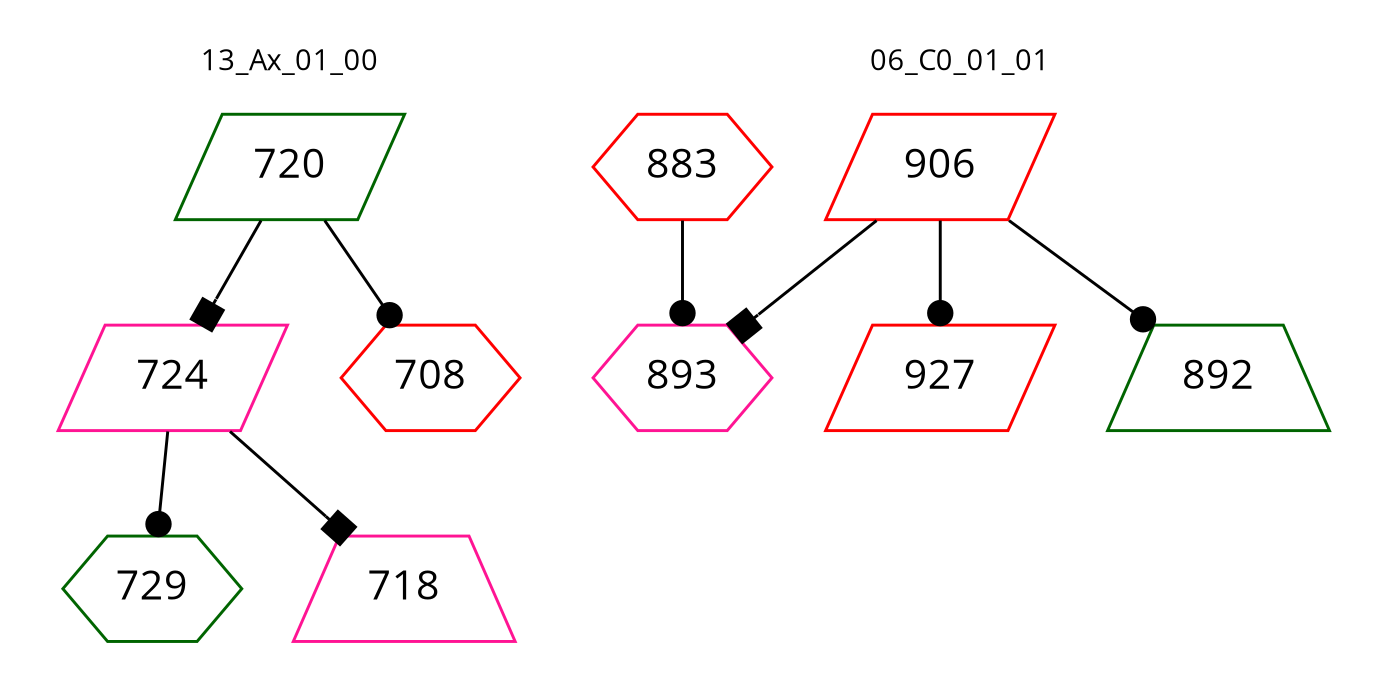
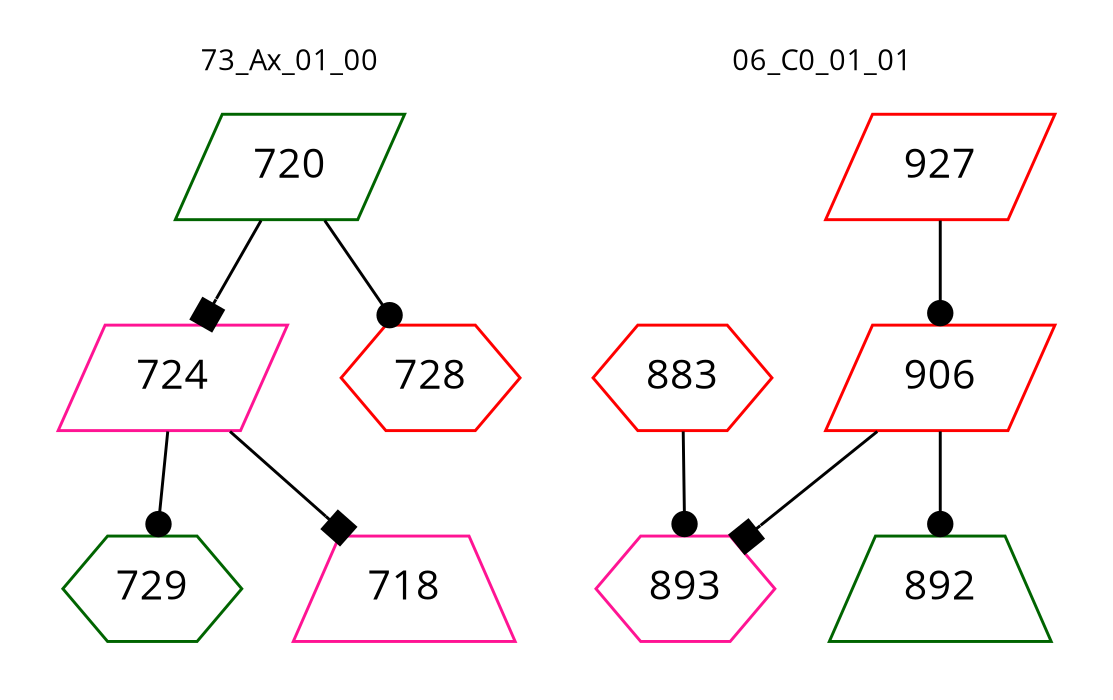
cluster "13_Ax_01_00": label "13_Ax_01_00" -> "73_Ax_01_00"
edge "906" -> "927": reversed
node "708": label "708" -> "728"
